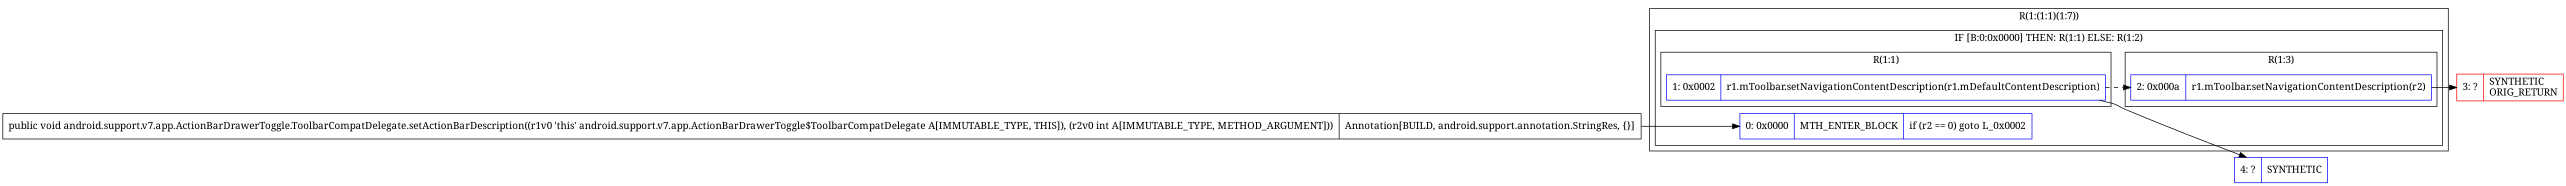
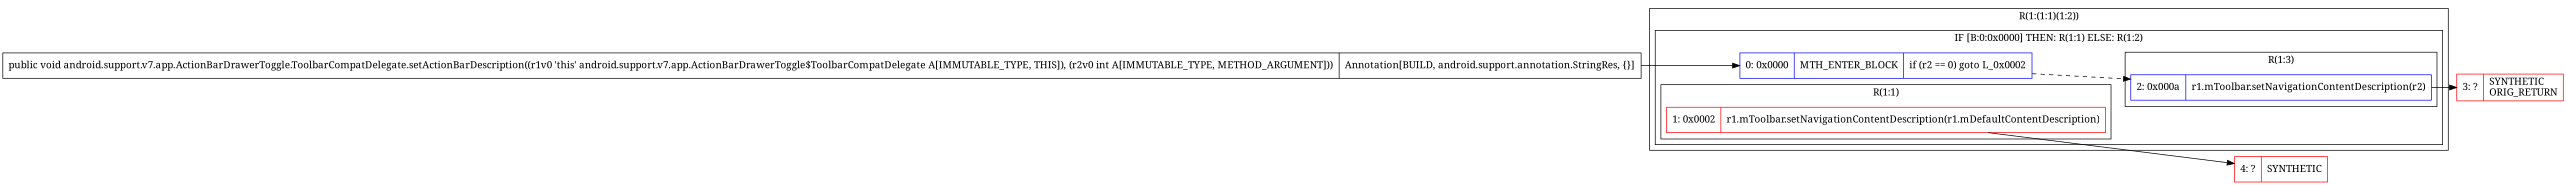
cluster "R(1:(1:1)(1:7))": label "R(1:(1:1)(1:7))" -> "R(1:(1:1)(1:2))"
node "1: 0x0002": color blue -> red
edge "1: 0x0002" -> "2: 0x000a": now "0: 0x0000" -> "2: 0x000a"
node "4: ?": color blue -> red
